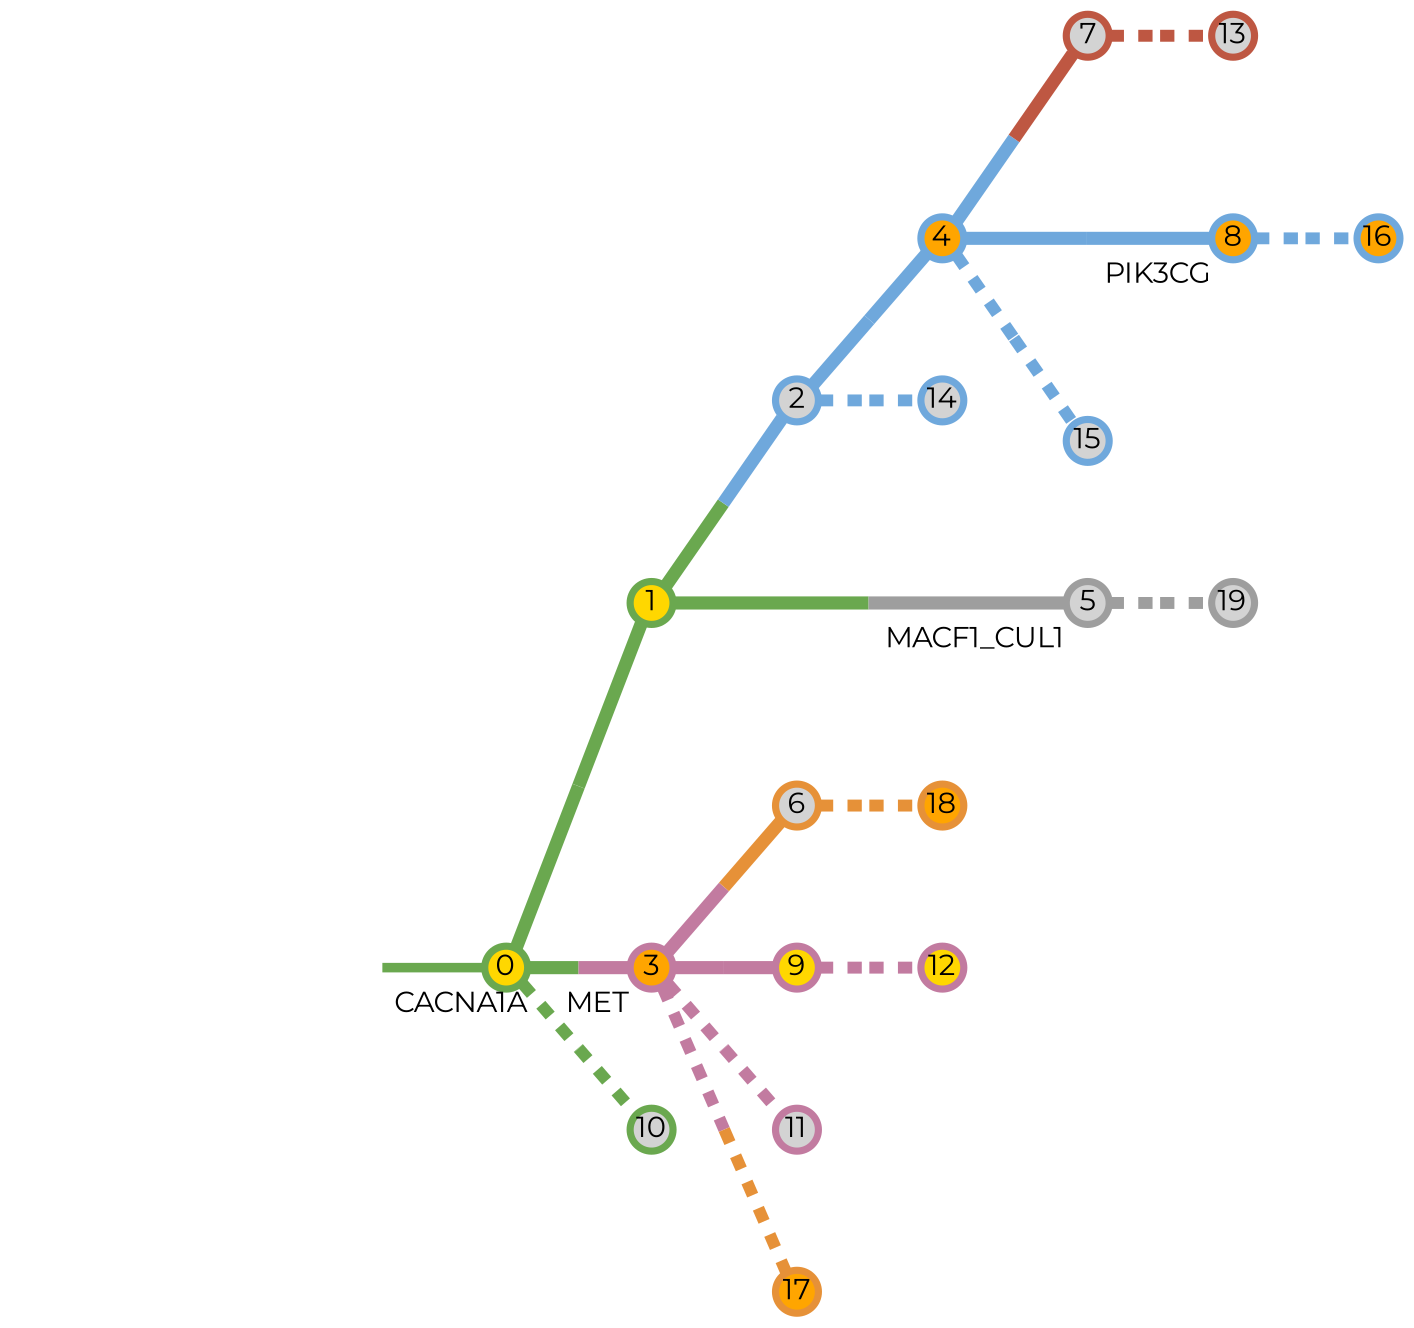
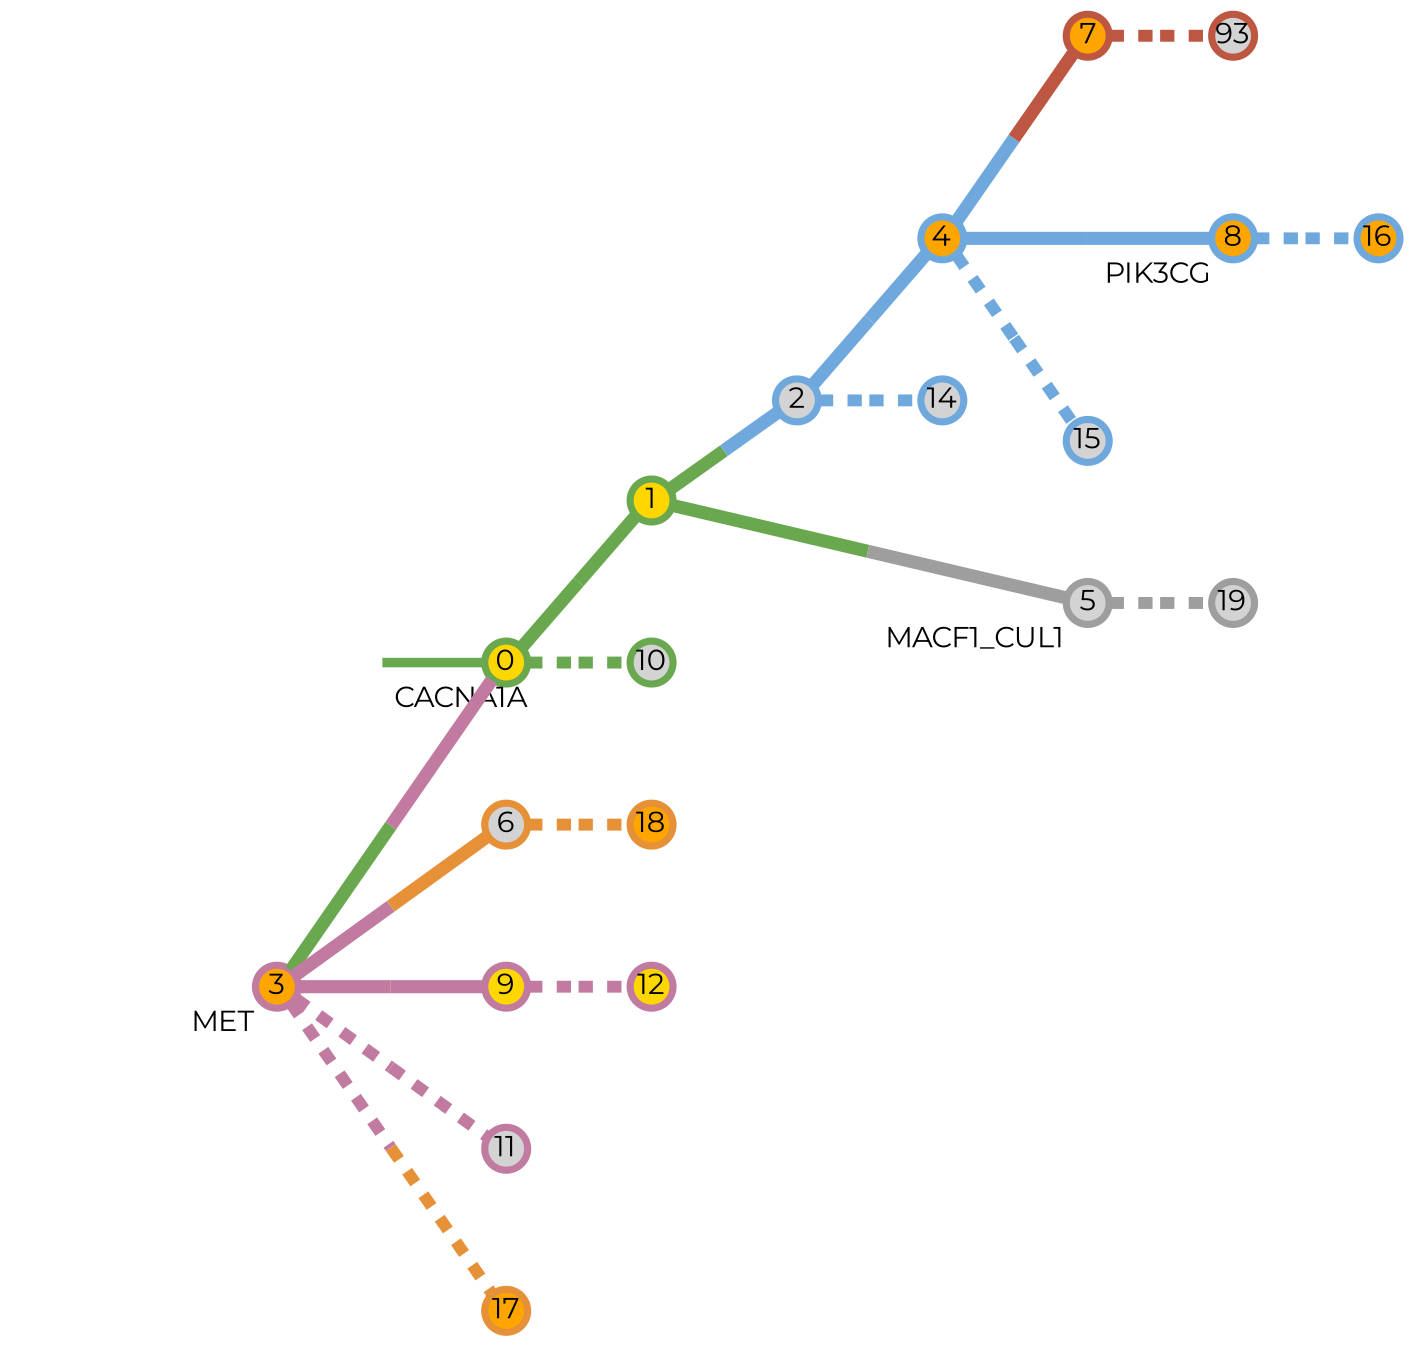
node "7": fillcolor lightgrey -> orange
node "13": label "13" -> "93"
edge "0 CACNA1A" -> "3 MET": reversed
